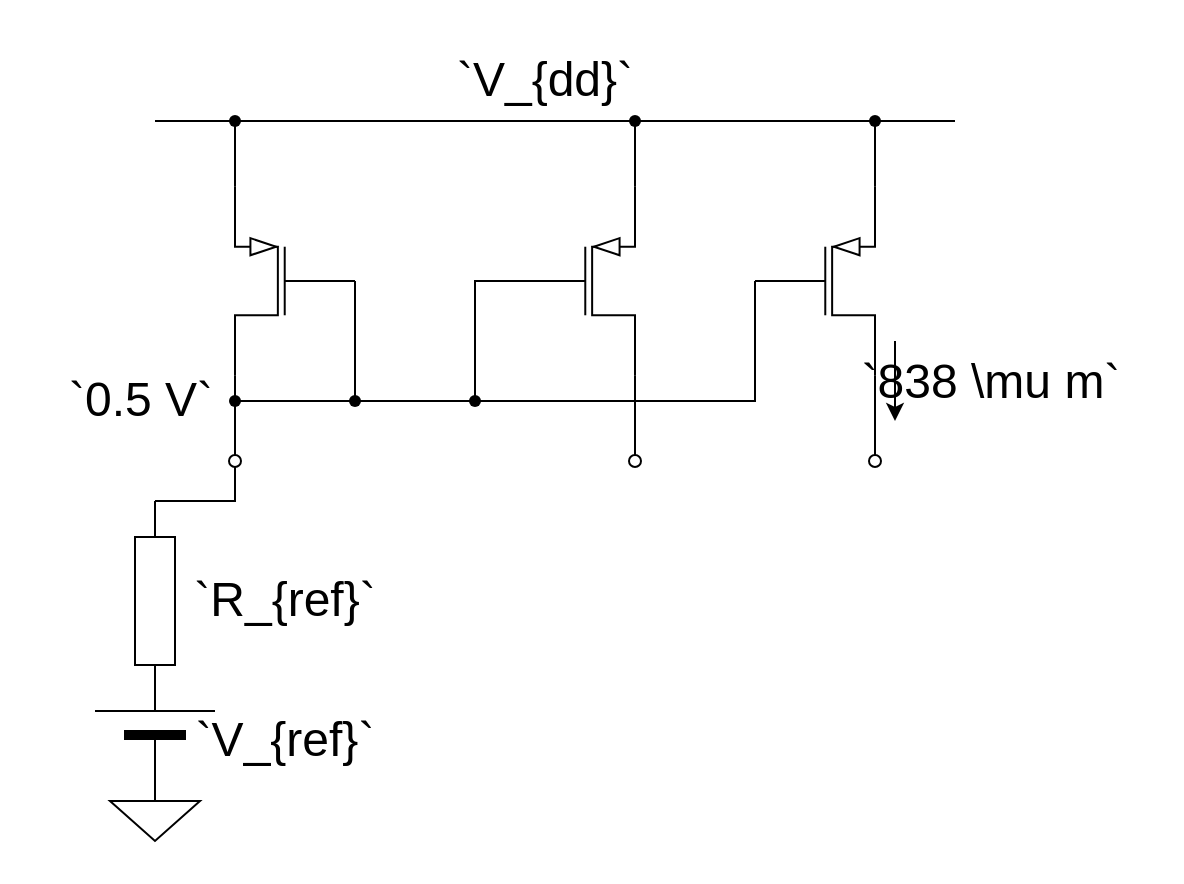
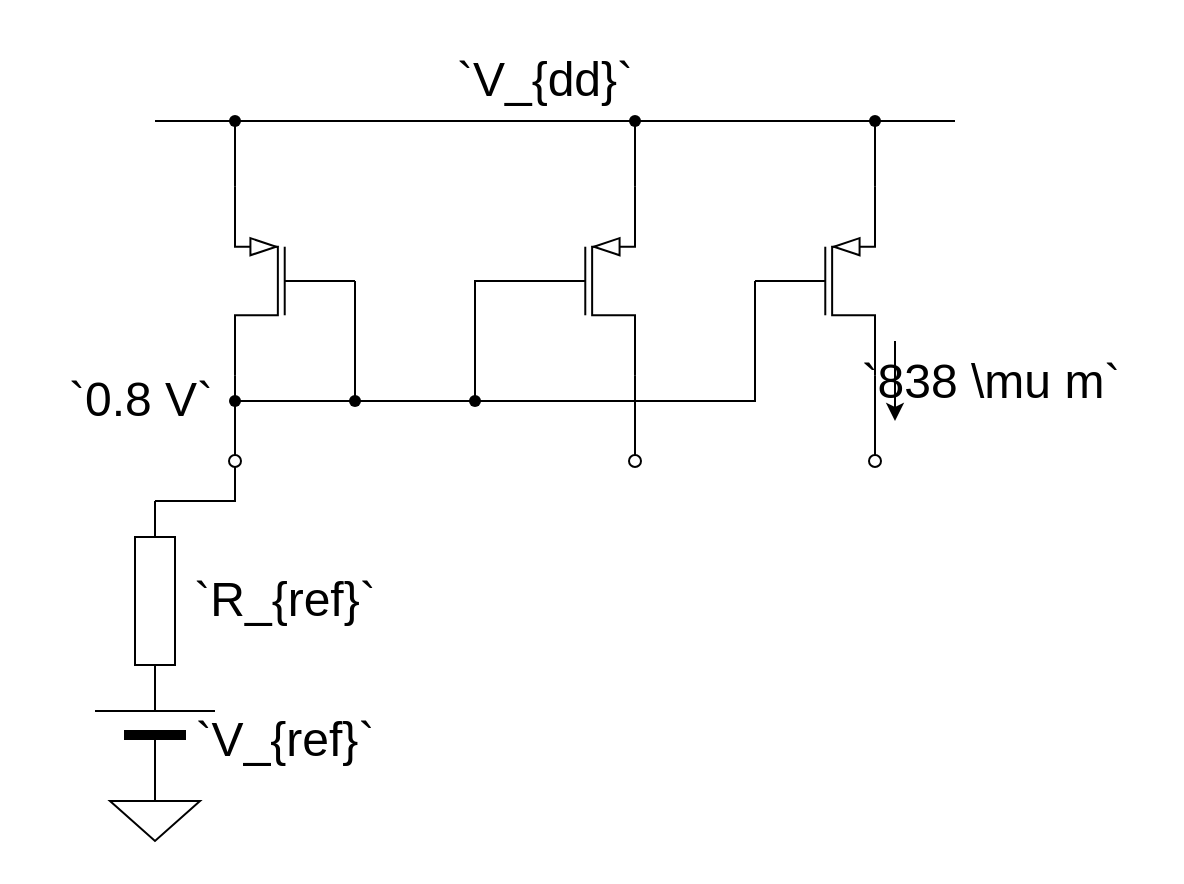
node "`0.5 V`": label "`0.5 V`" -> "`0.8 V`"
